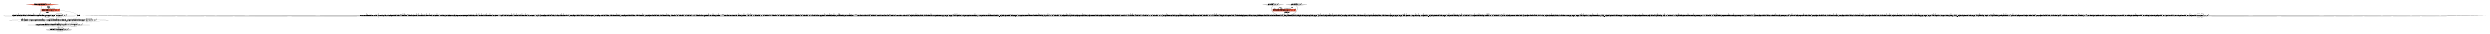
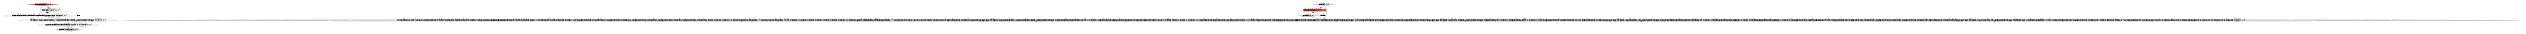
edge "bindRowIngestionMeters['0', '0', '1']" -> "Binder binder@@@2@@@['0', '0', '1']": label "binder" -> "true"
edge "getModules['1', '0', '0']" -> "final boolean standalone@@@2@@@['1', '1', '0']": reversed
node "Binder binder@@@2@@@['0', '0', '1']": fillcolor tomato -> white
